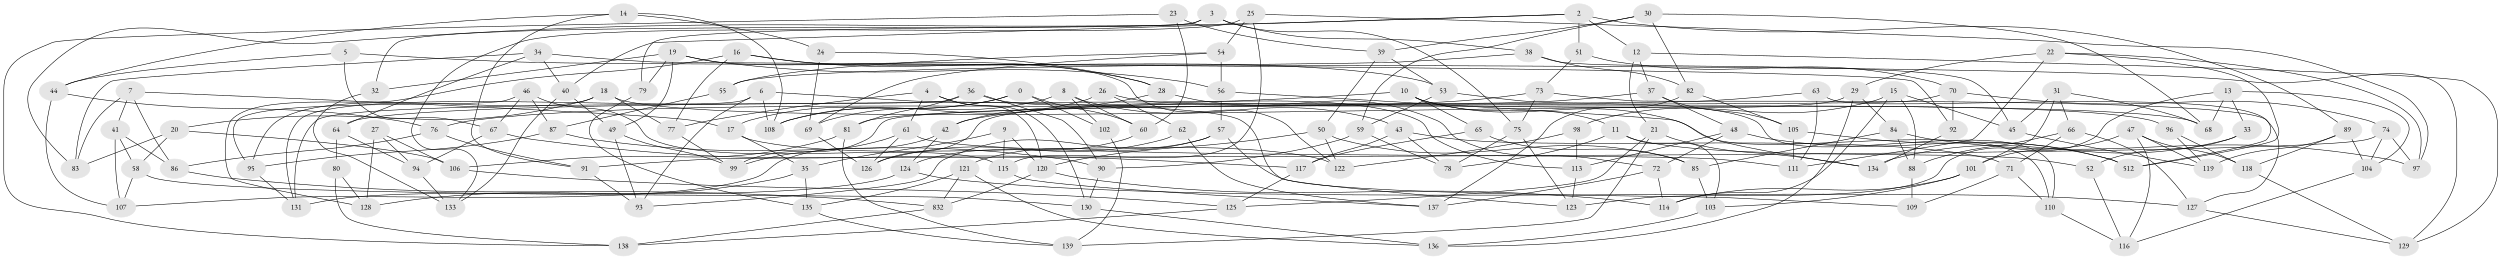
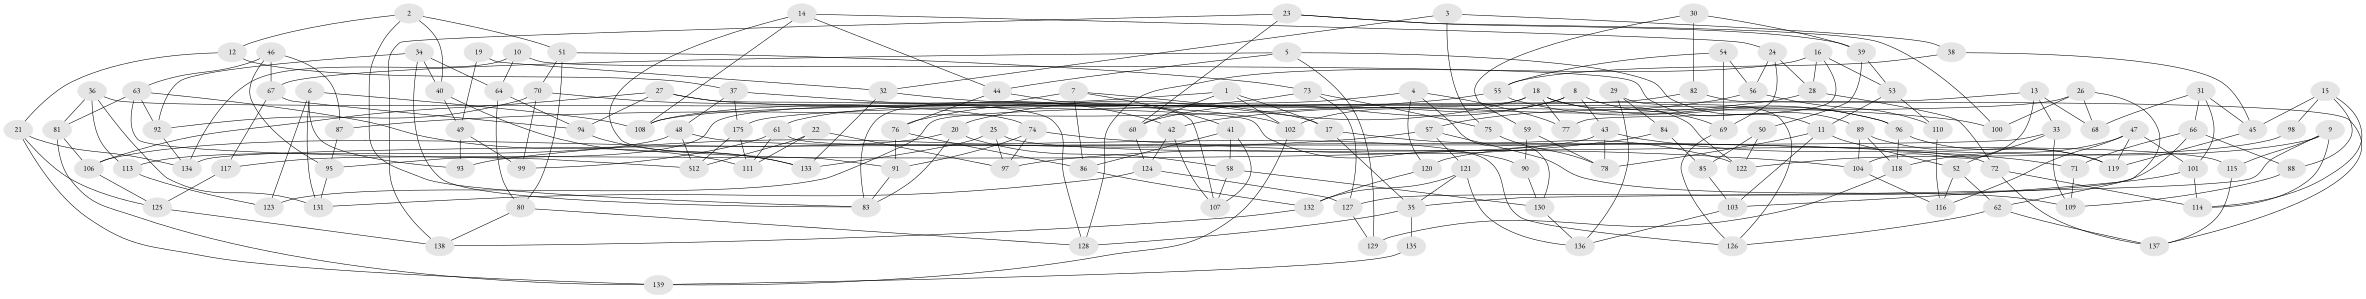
edge "30" -- "68": removed
edge "2" -- "89": now "5" -- "89"
edge "25" -- "54": removed
edge "22" -- "29": removed
edge "12" -- "129": removed
edge "19" -- "56": now "24" -- "56"
edge "38" -- "82": removed
edge "19" -- "122": now "18" -- "122"
node "79": removed
node "0": label "0" -> "1"
edge "27" -- "102": added
edge "63" -- "92": added
edge "55" -- "96": added
edge "53" -- "59": now "53" -- "11"
node "65": removed
node "105": label "105" -> "175"
node "100": added
edge "51" -- "80": added
edge "46" -- "115": now "46" -- "63"
edge "77" -- "99": removed
edge "50" -- "120": removed
edge "87" -- "90": removed
edge "98" -- "113": removed
edge "84" -- "88": removed
edge "33" -- "109": added
edge "75" -- "123": removed
edge "91" -- "93": now "91" -- "83"
edge "52" -- "62": added
edge "71" -- "110": removed
edge "120" -- "114": now "9" -- "114"
edge "121" -- "135": now "121" -- "35"
node "832": label "832" -> "132"
